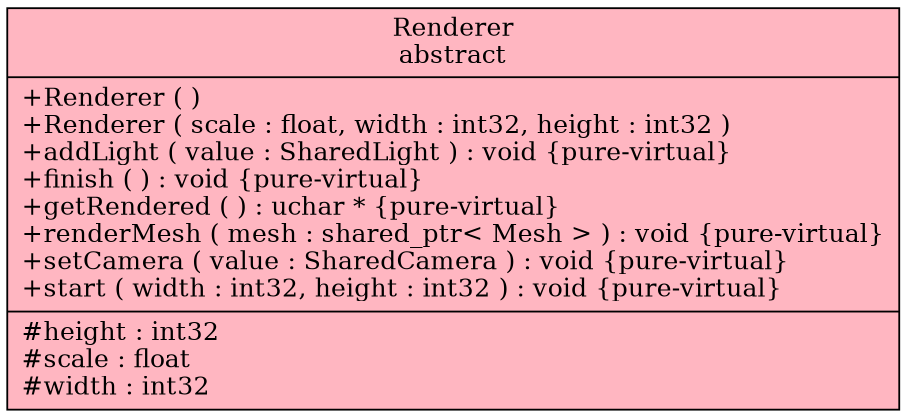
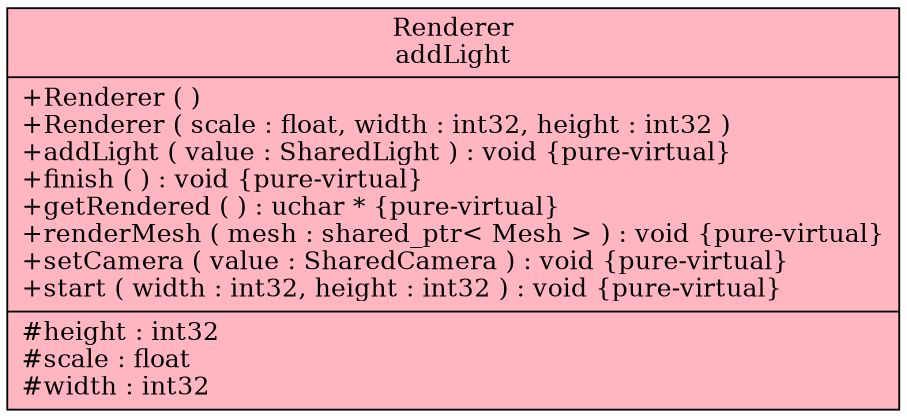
node "Renderer": text "abstract" -> "addLight"
